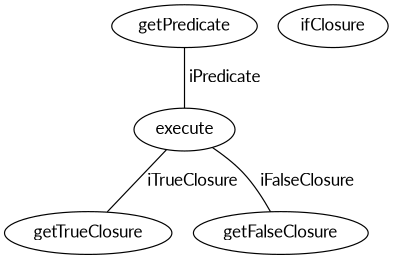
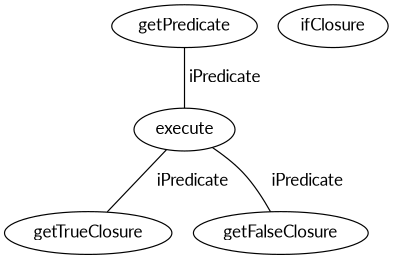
edge "execute" -- "getTrueClosure": label " iTrueClosure" -> " iPredicate"
edge "execute" -- "getFalseClosure": label " iFalseClosure" -> " iPredicate"
